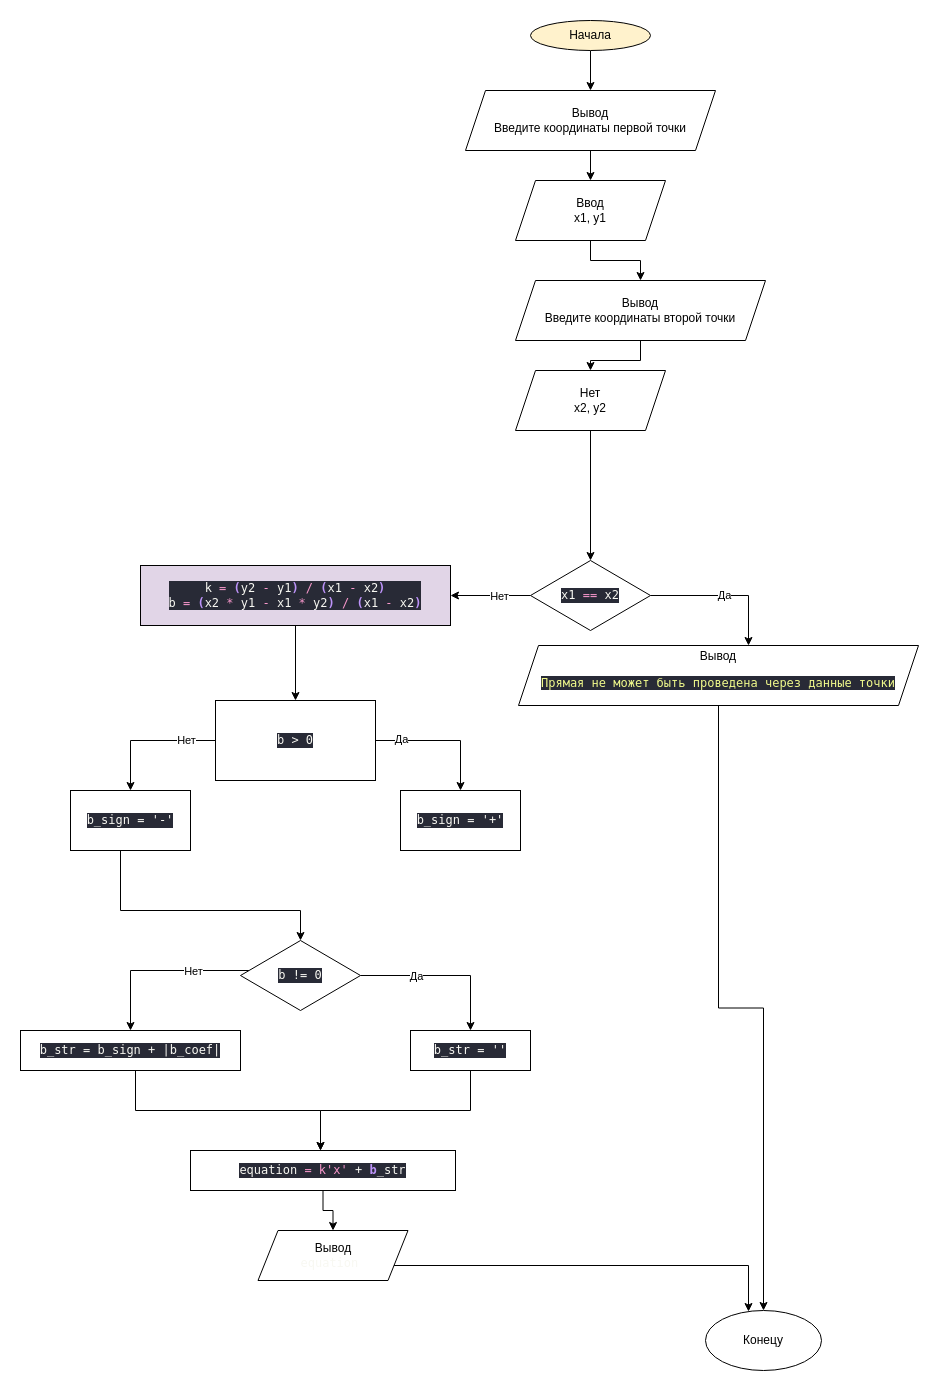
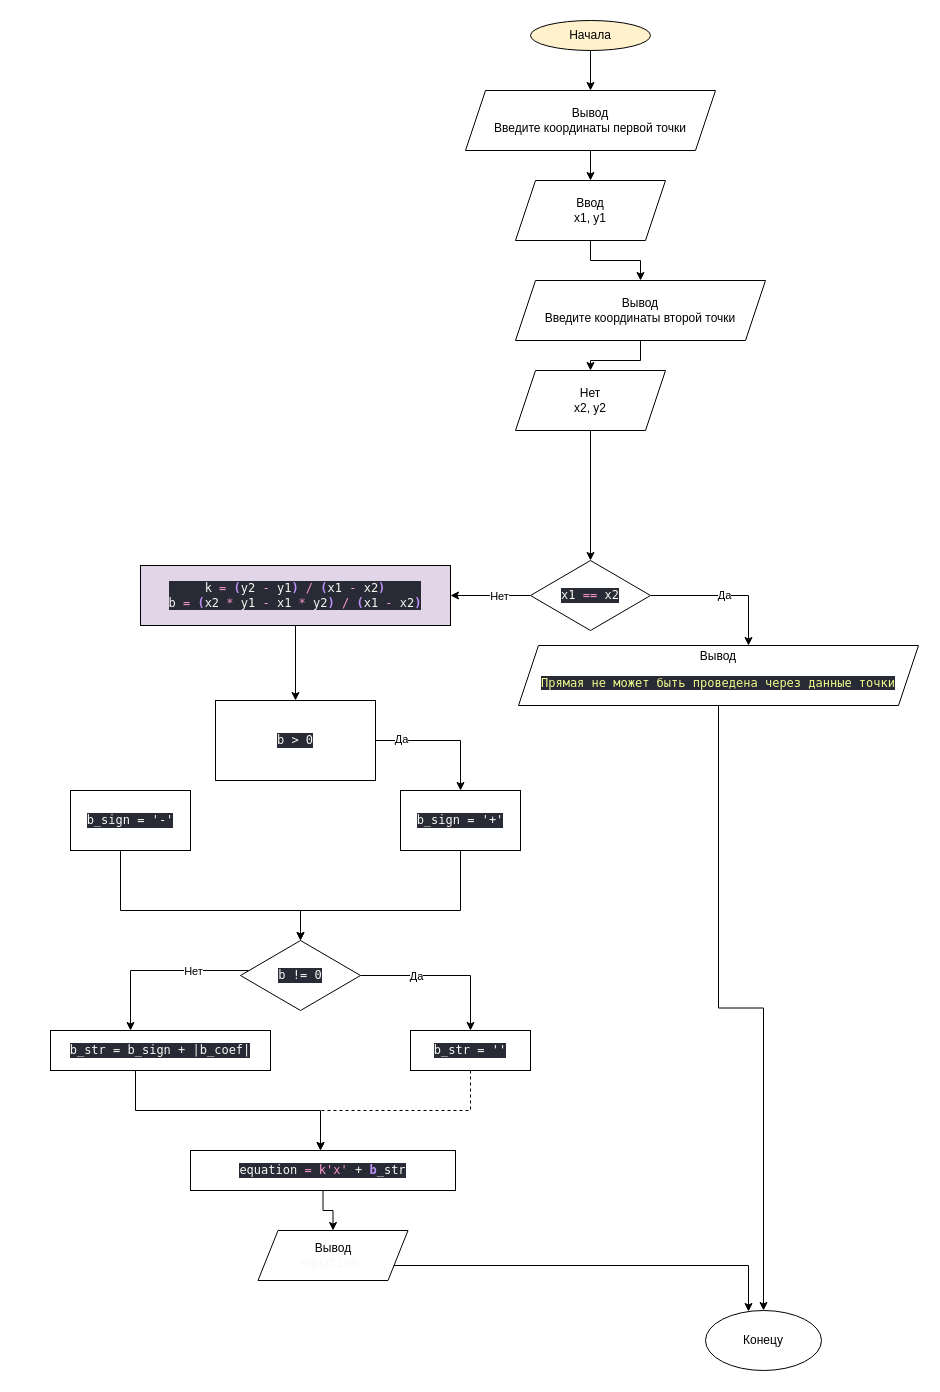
edge "b > 0" -> "b_sign = '-'": removed, label "Нет"
edge "b_sign = '+'" -> "b != 0": added
node "b_str = b_sign + |b_coef|": moved (131, 1051) -> (161, 1051)
edge "b_str = ''" -> "equation = k'x' + b_str": style solid -> dashed
